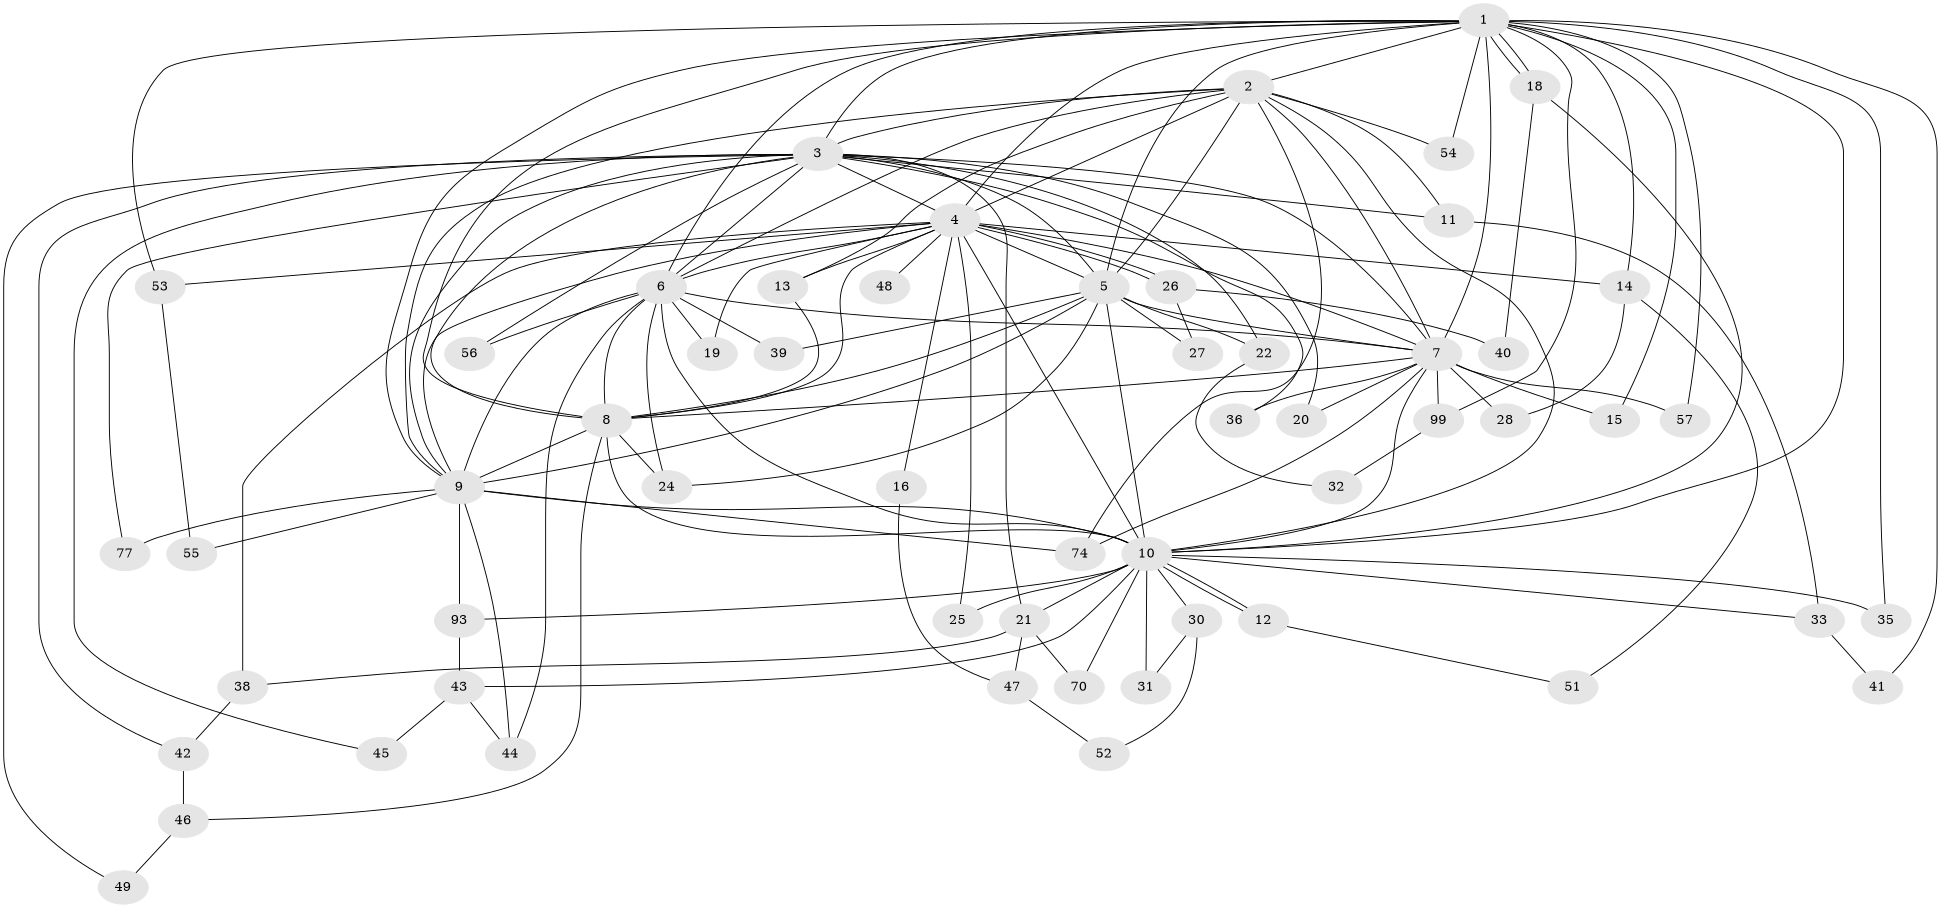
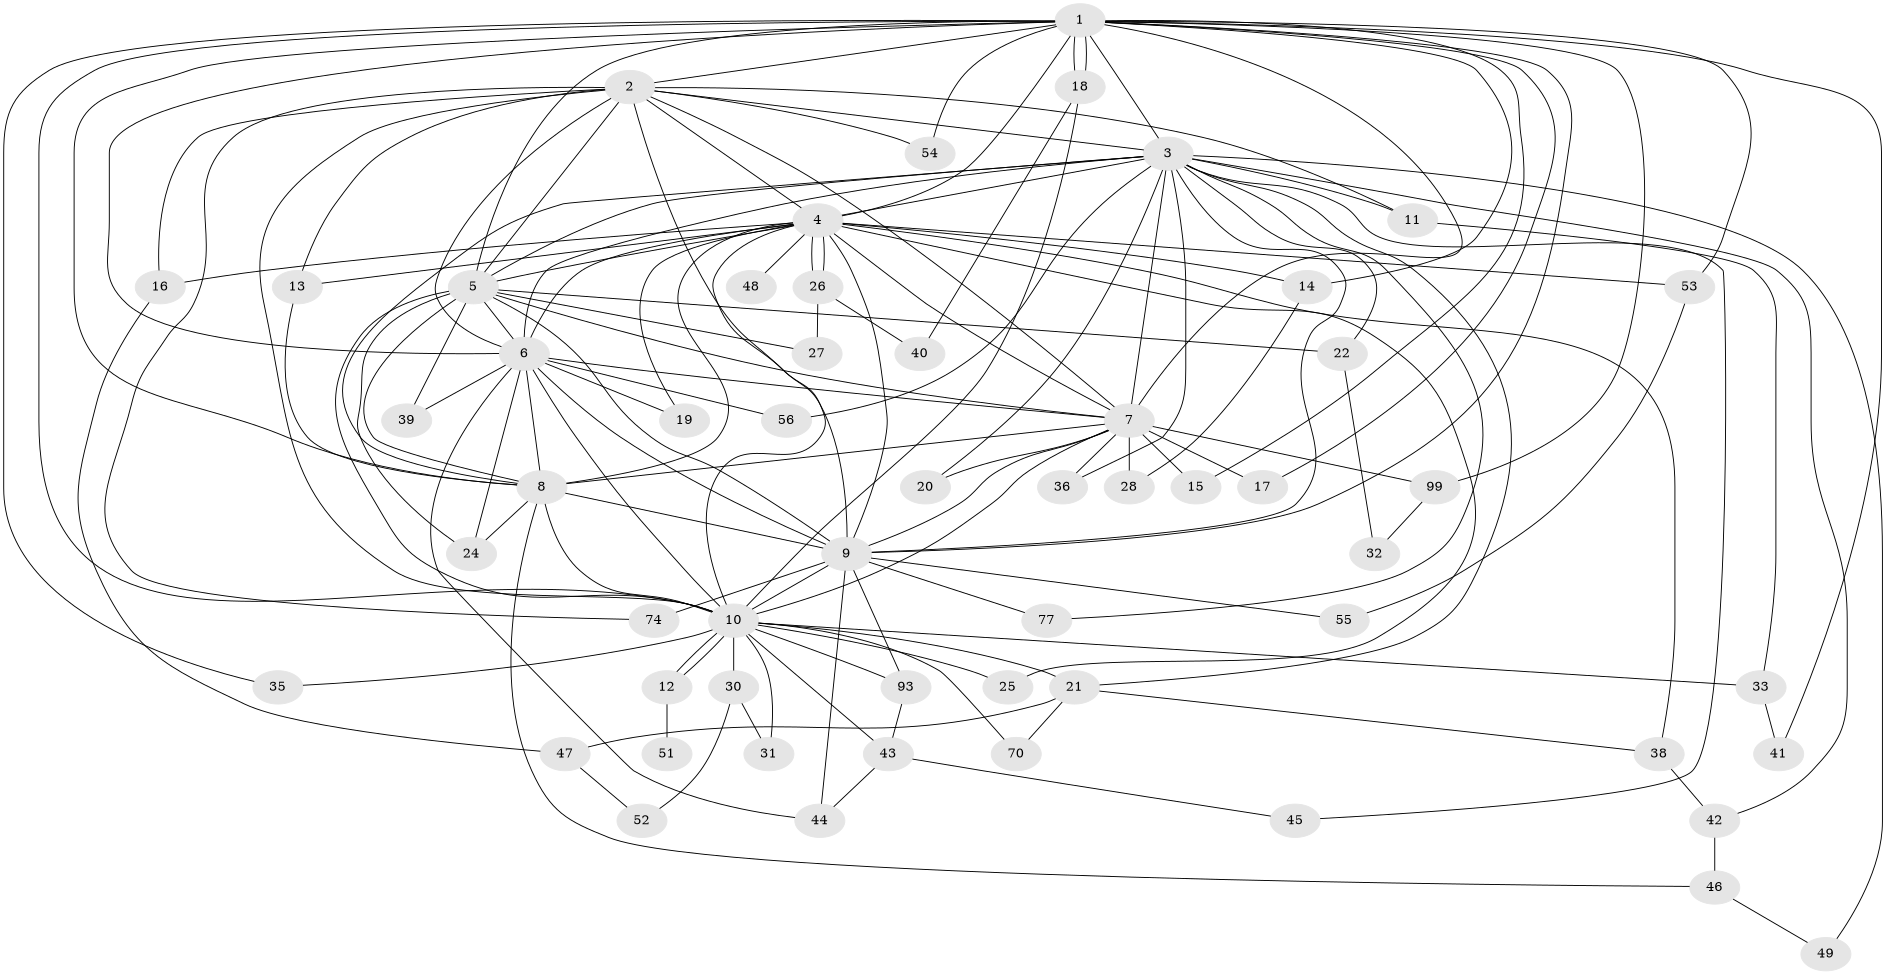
edge "2" -- "16": added
edge "5" -- "6": added
node "57": label "57" -> "17"
edge "7" -- "74": now "7" -- "9"
edge "14" -- "51": removed
